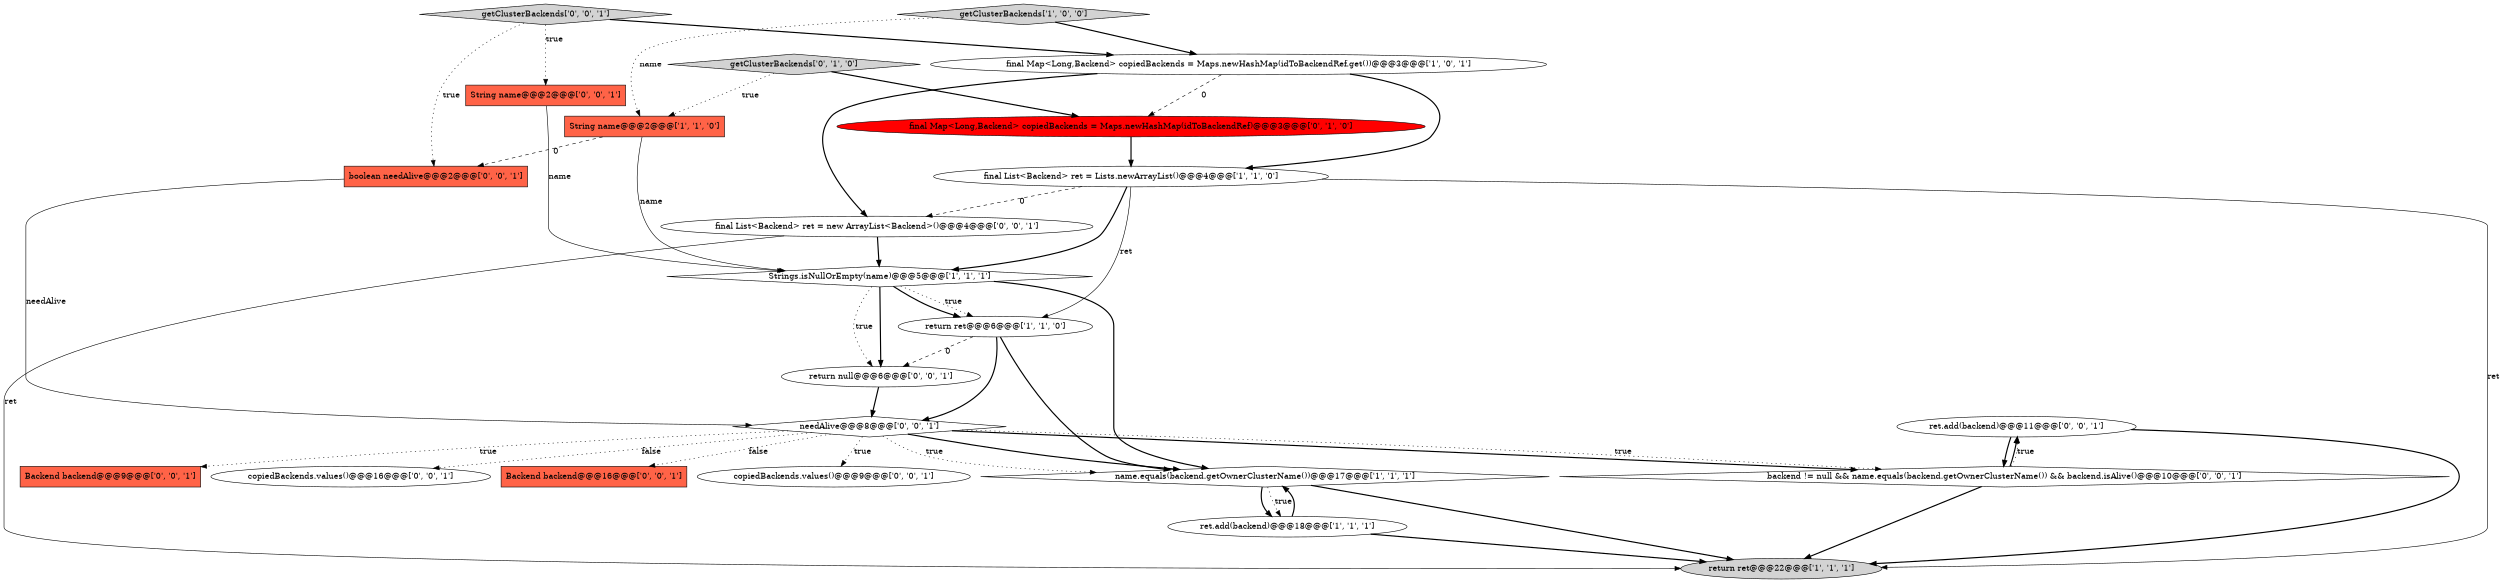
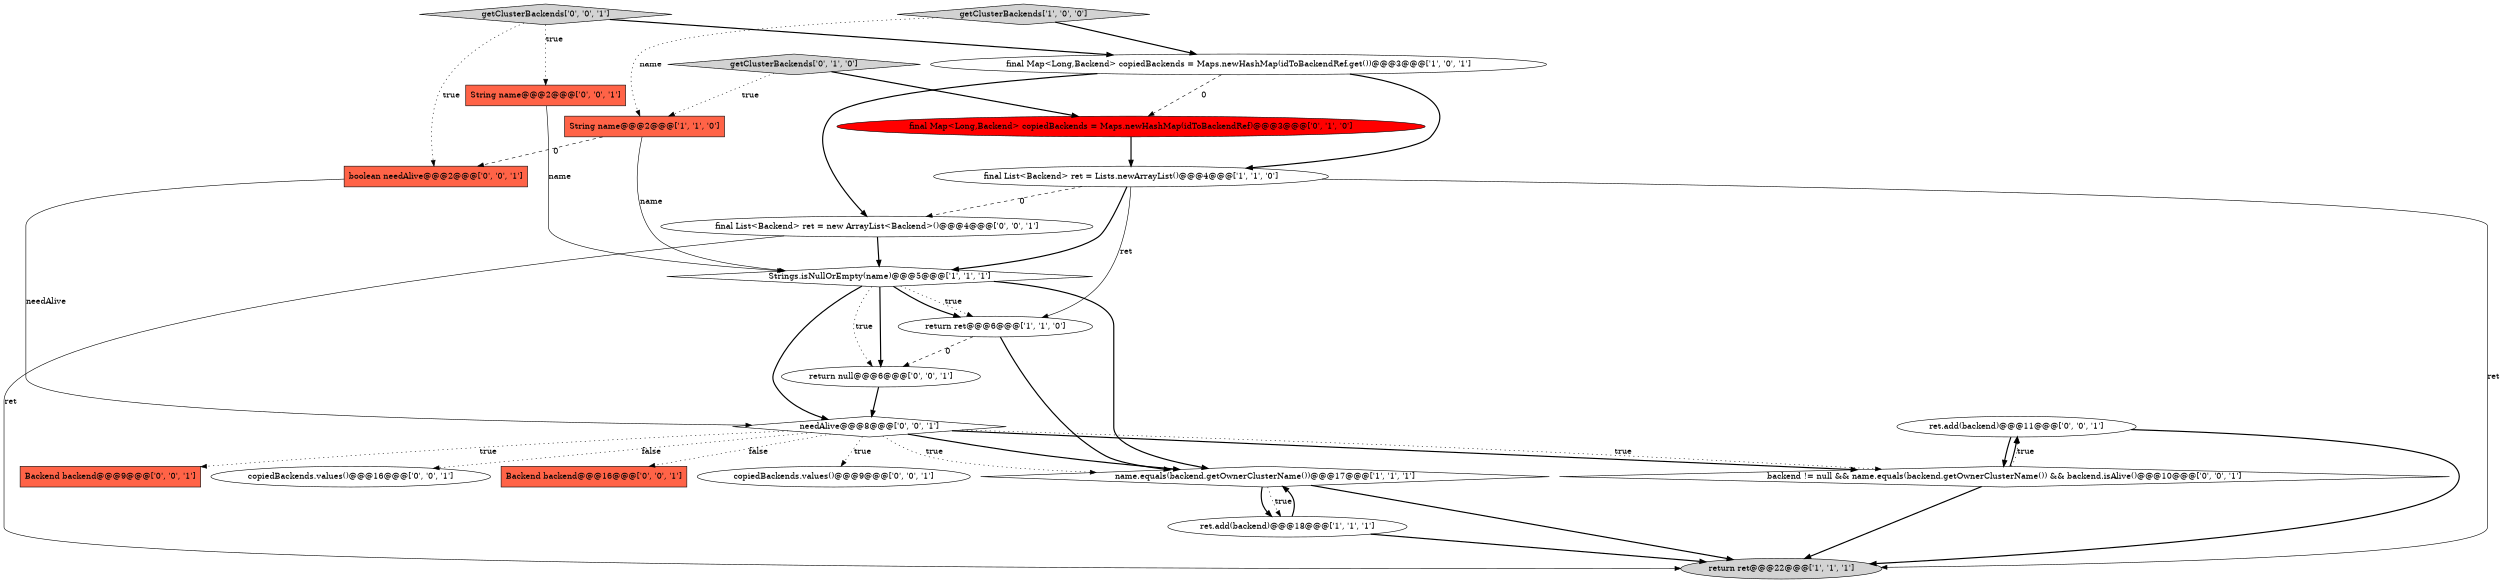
edge "return ret@@@6@@@['1', '1', '0']" -> "needAlive@@@8@@@['0', '0', '1']": now "Strings.isNullOrEmpty(name)@@@5@@@['1', '1', '1']" -> "needAlive@@@8@@@['0', '0', '1']"
